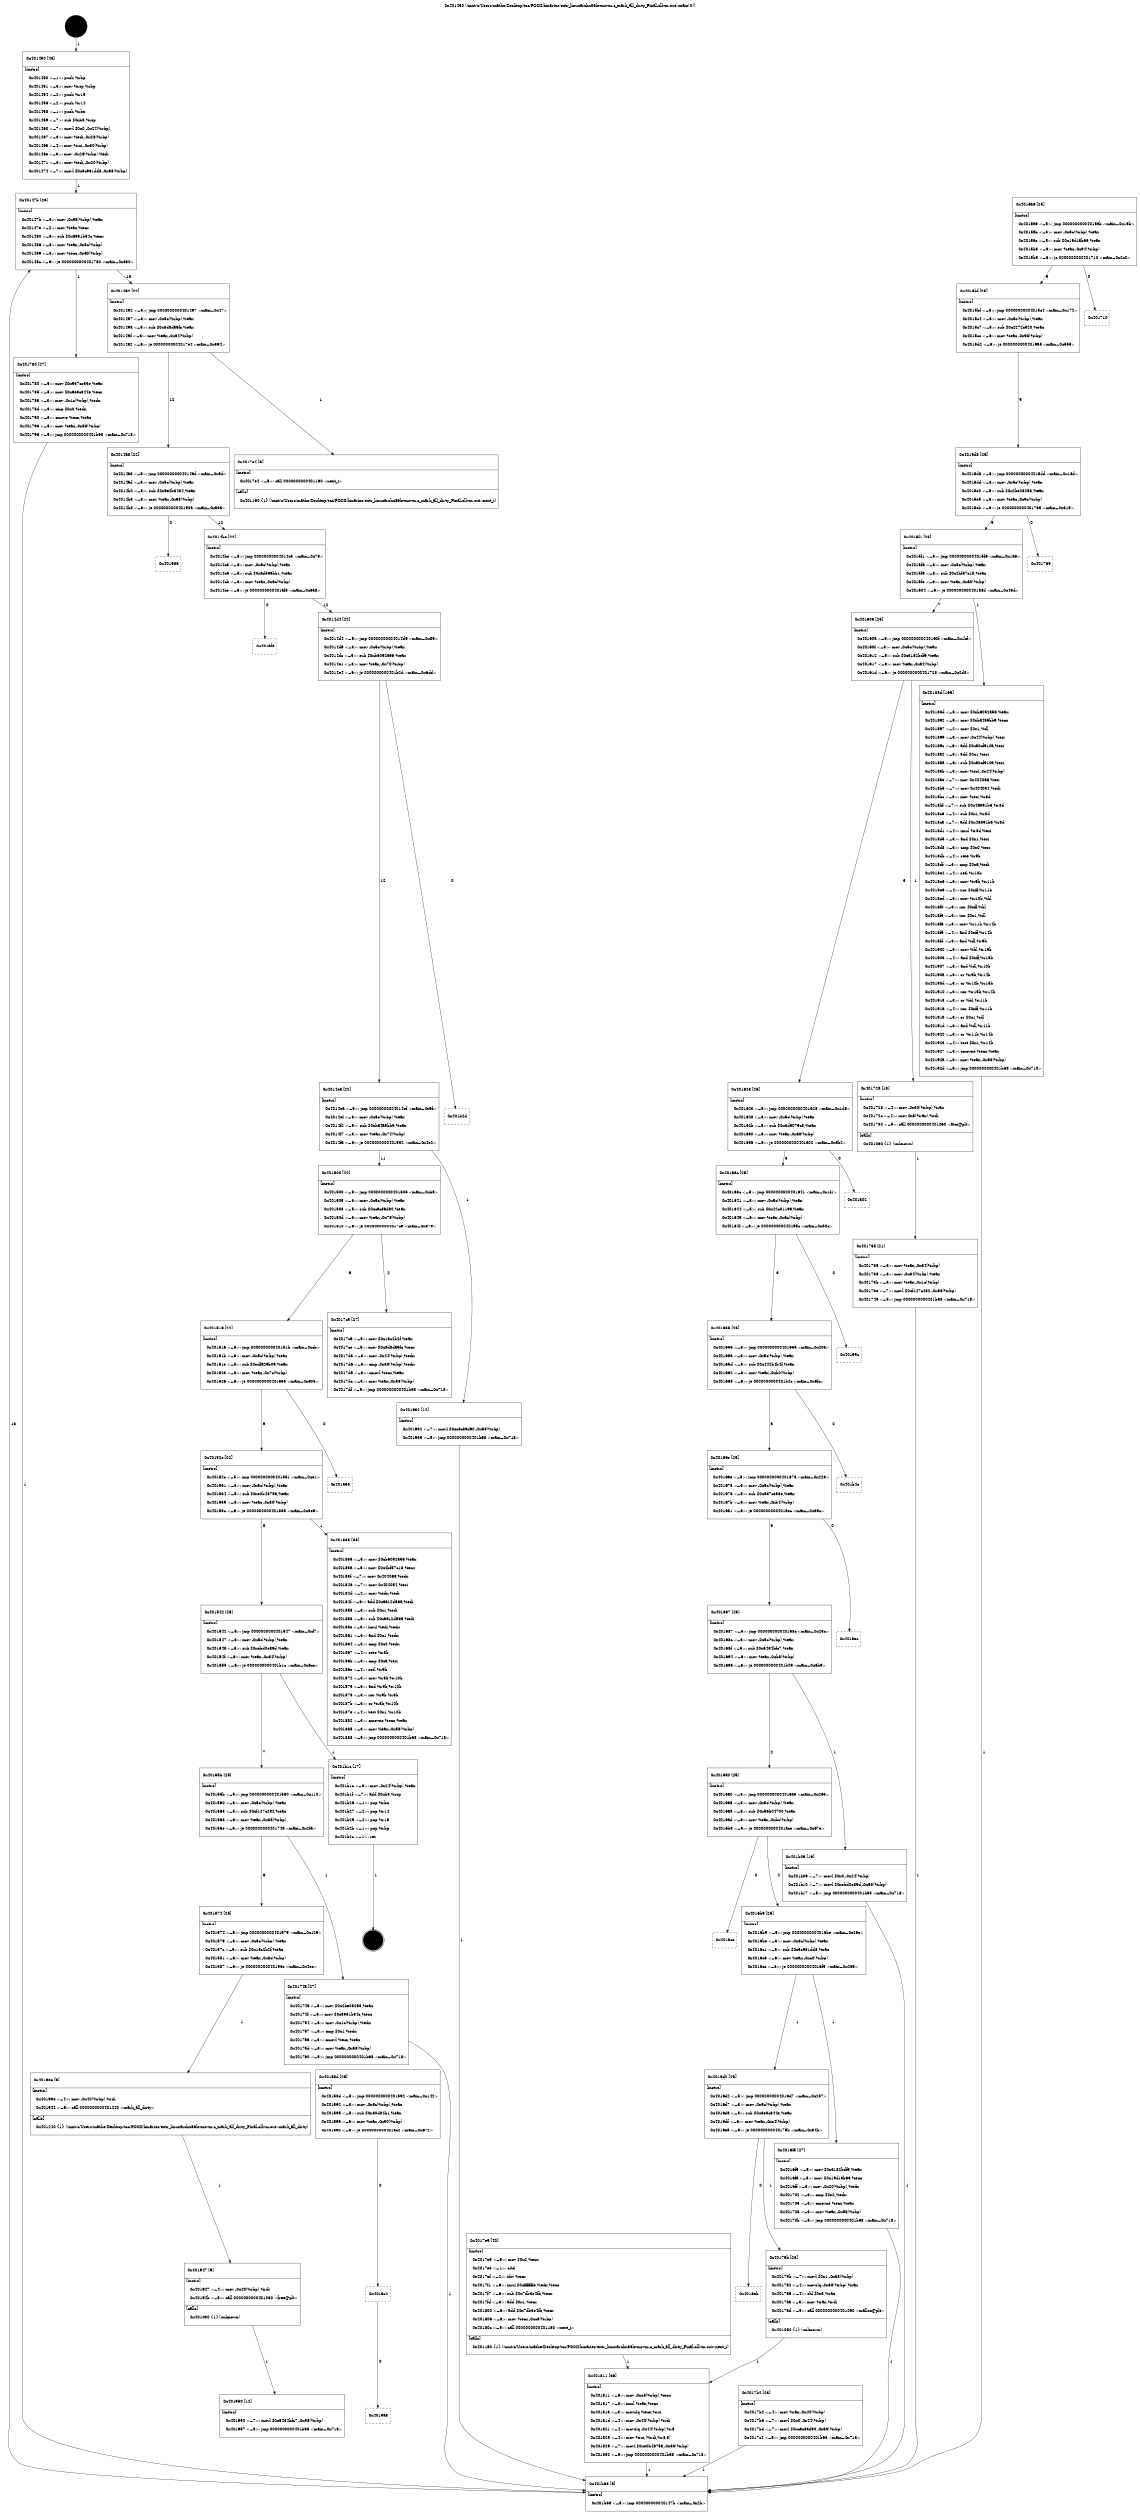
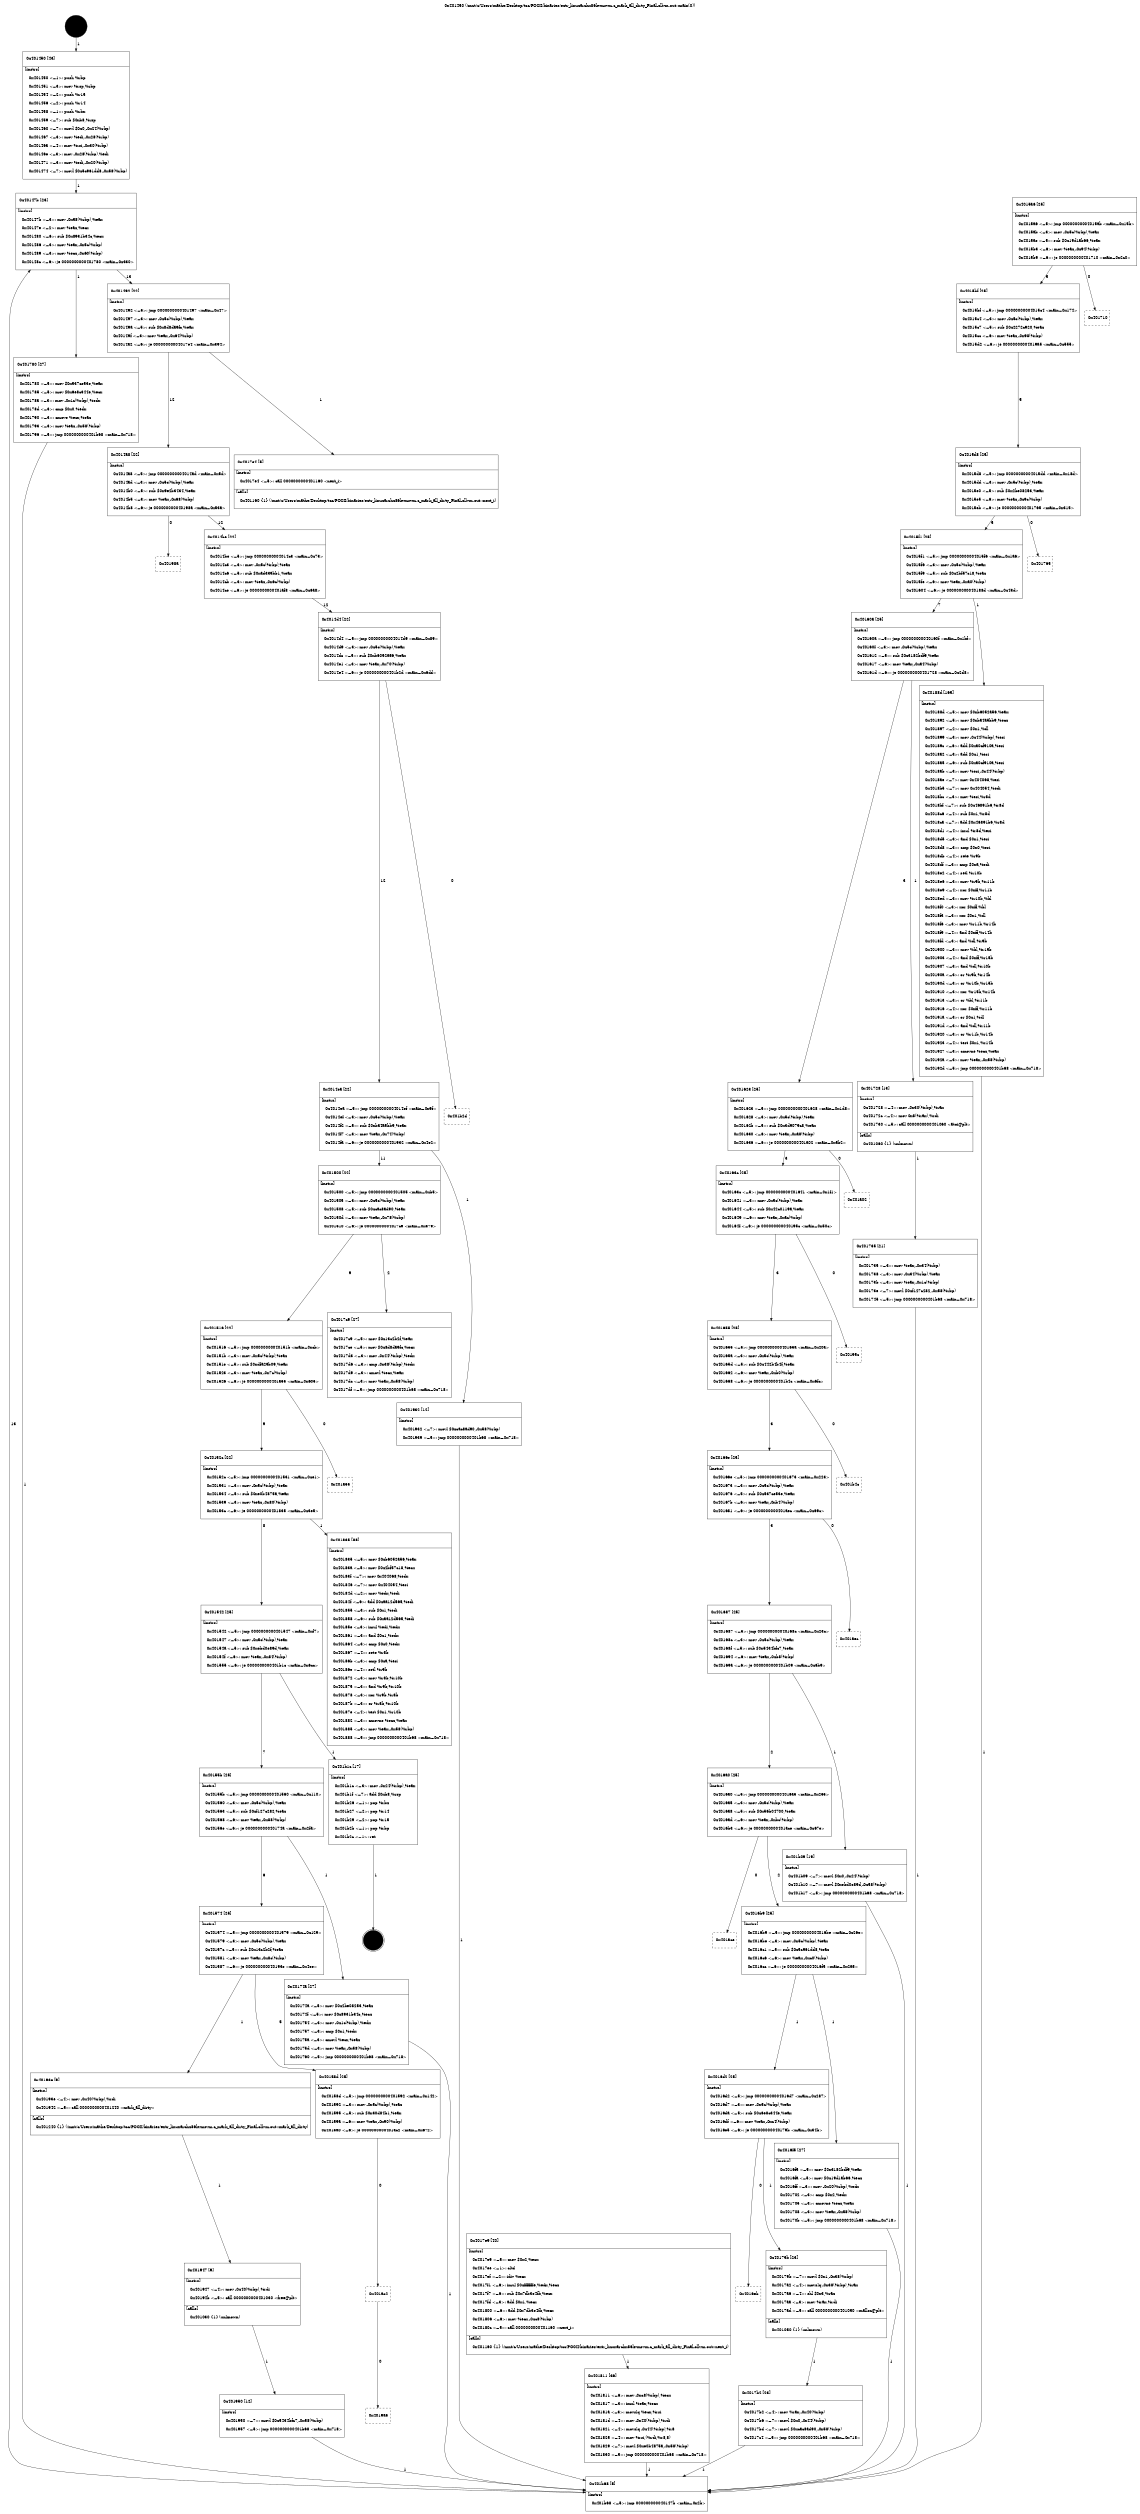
node "0x401af8": removed
edge "0x401574 [25]" -> "0x40158d [25]": added, label "5"
edge "0x40179b [23]" -> "0x401811 [36]": now "0x40179b [23]" -> "0x4017b2 [23]"
edge "0x401950 [12]" -> "0x401b68 [5]": added, label "1"
